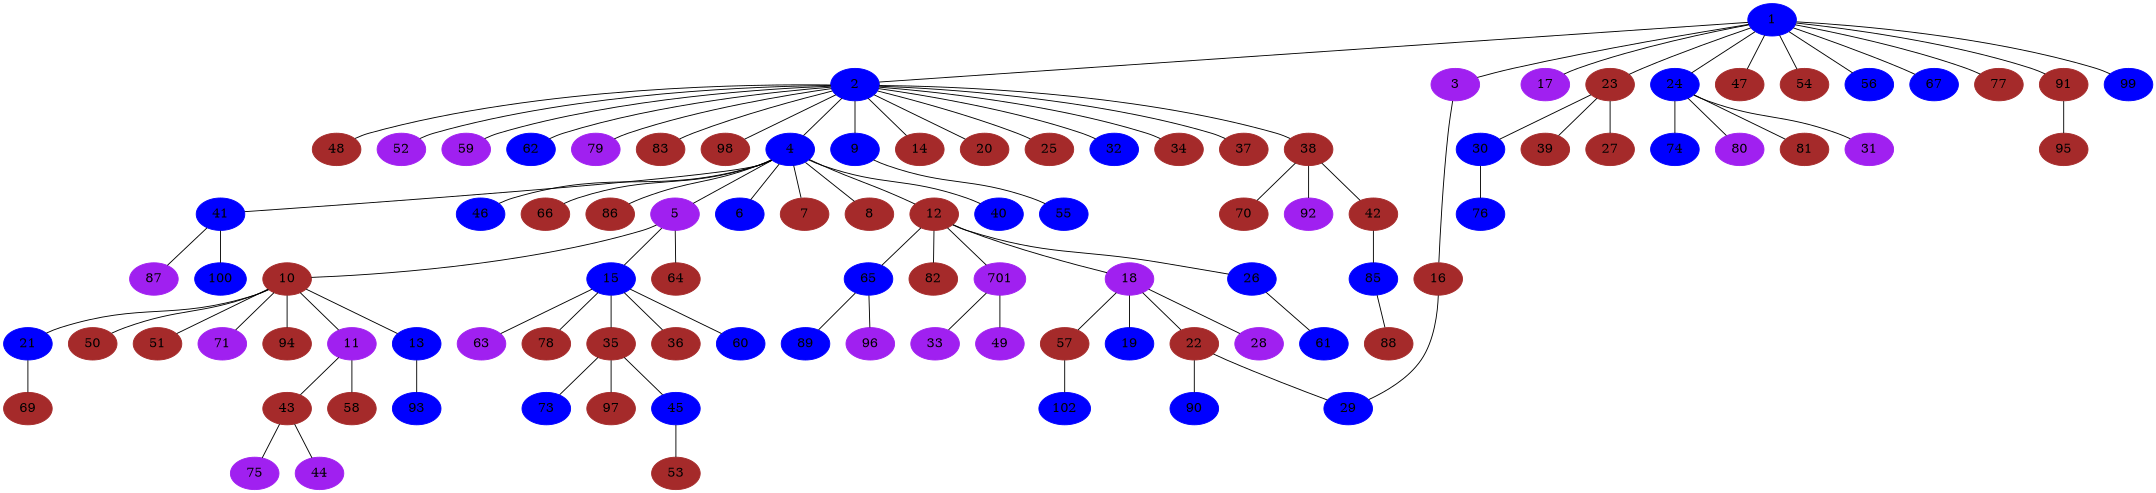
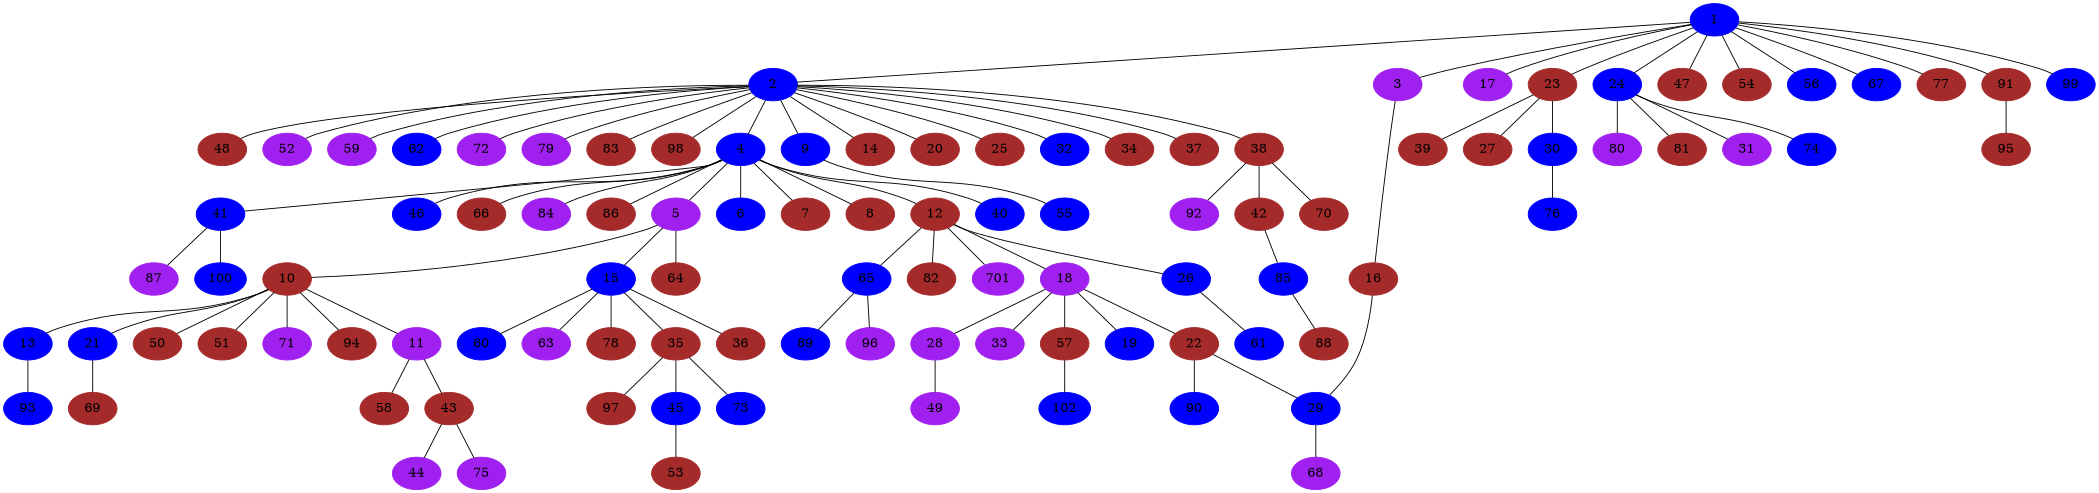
node "72": added
node "84": added
edge "701" -- "33": now "18" -- "33"
edge "701" -- "49": now "28" -- "49"
node "68": added
